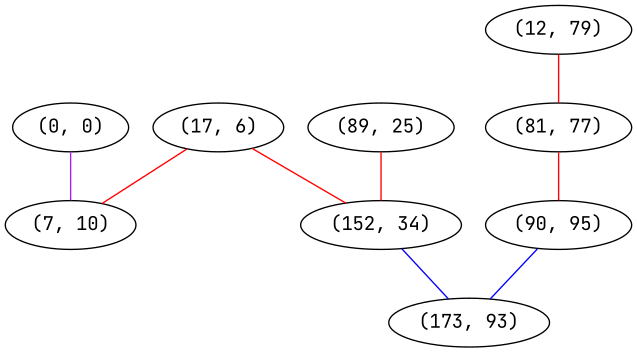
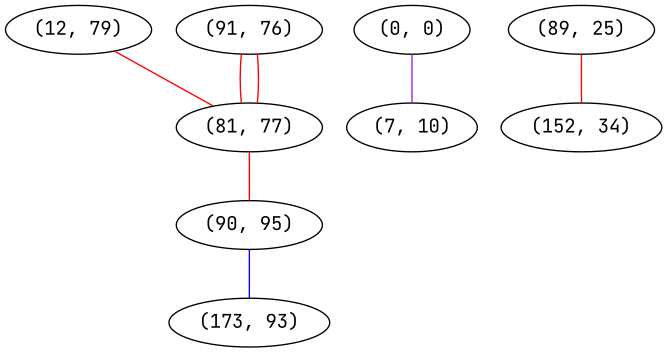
node "(91, 76)": added
node "(17, 6)": removed
edge "(152, 34)" -- "(173, 93)": removed
